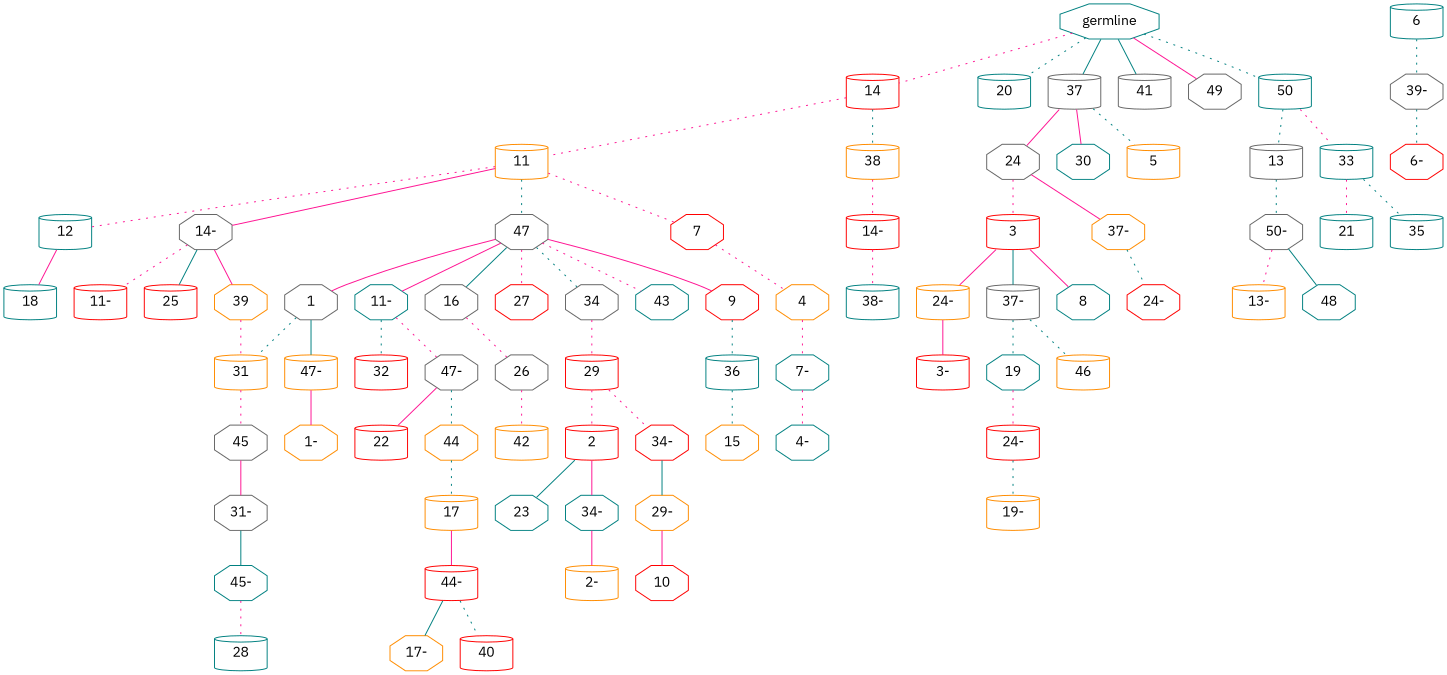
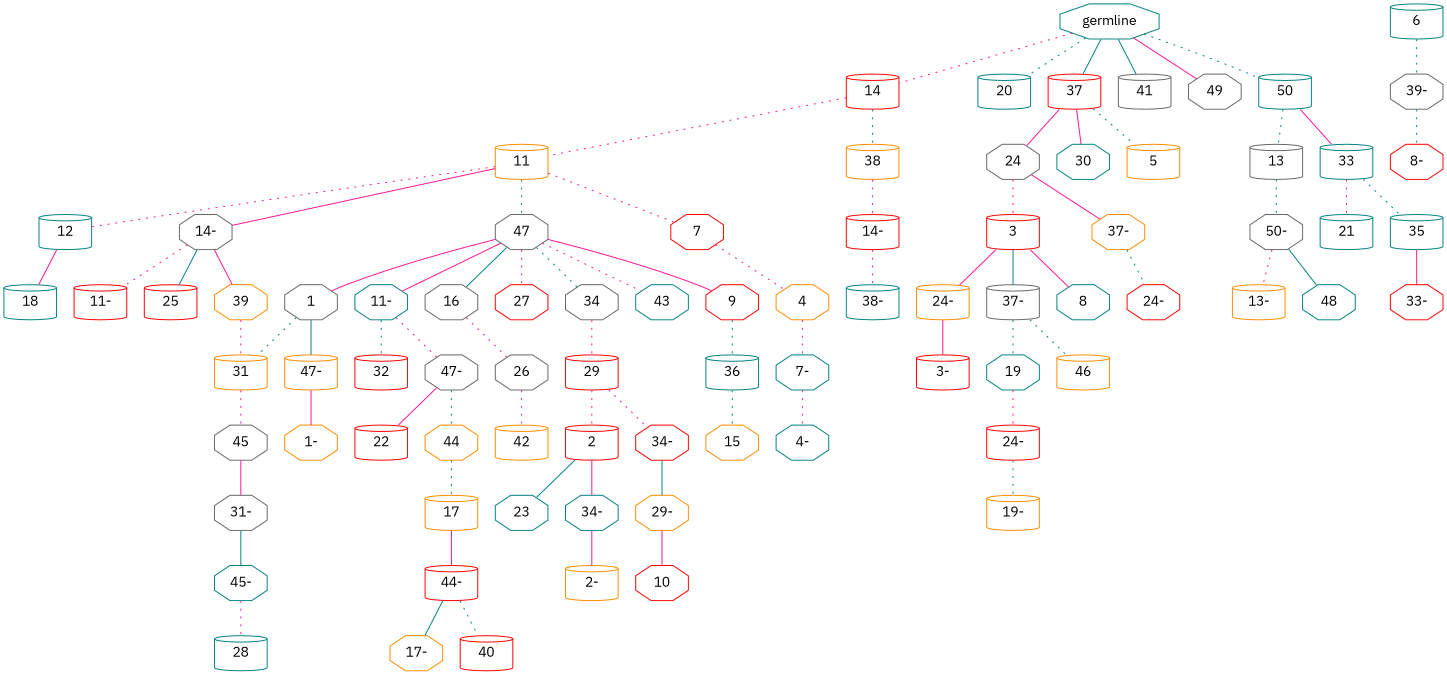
node "37": color gray40 -> red
edge "50" -- "33": style dotted -> solid
node "6-": label "6-" -> "8-"
node "33-": added
